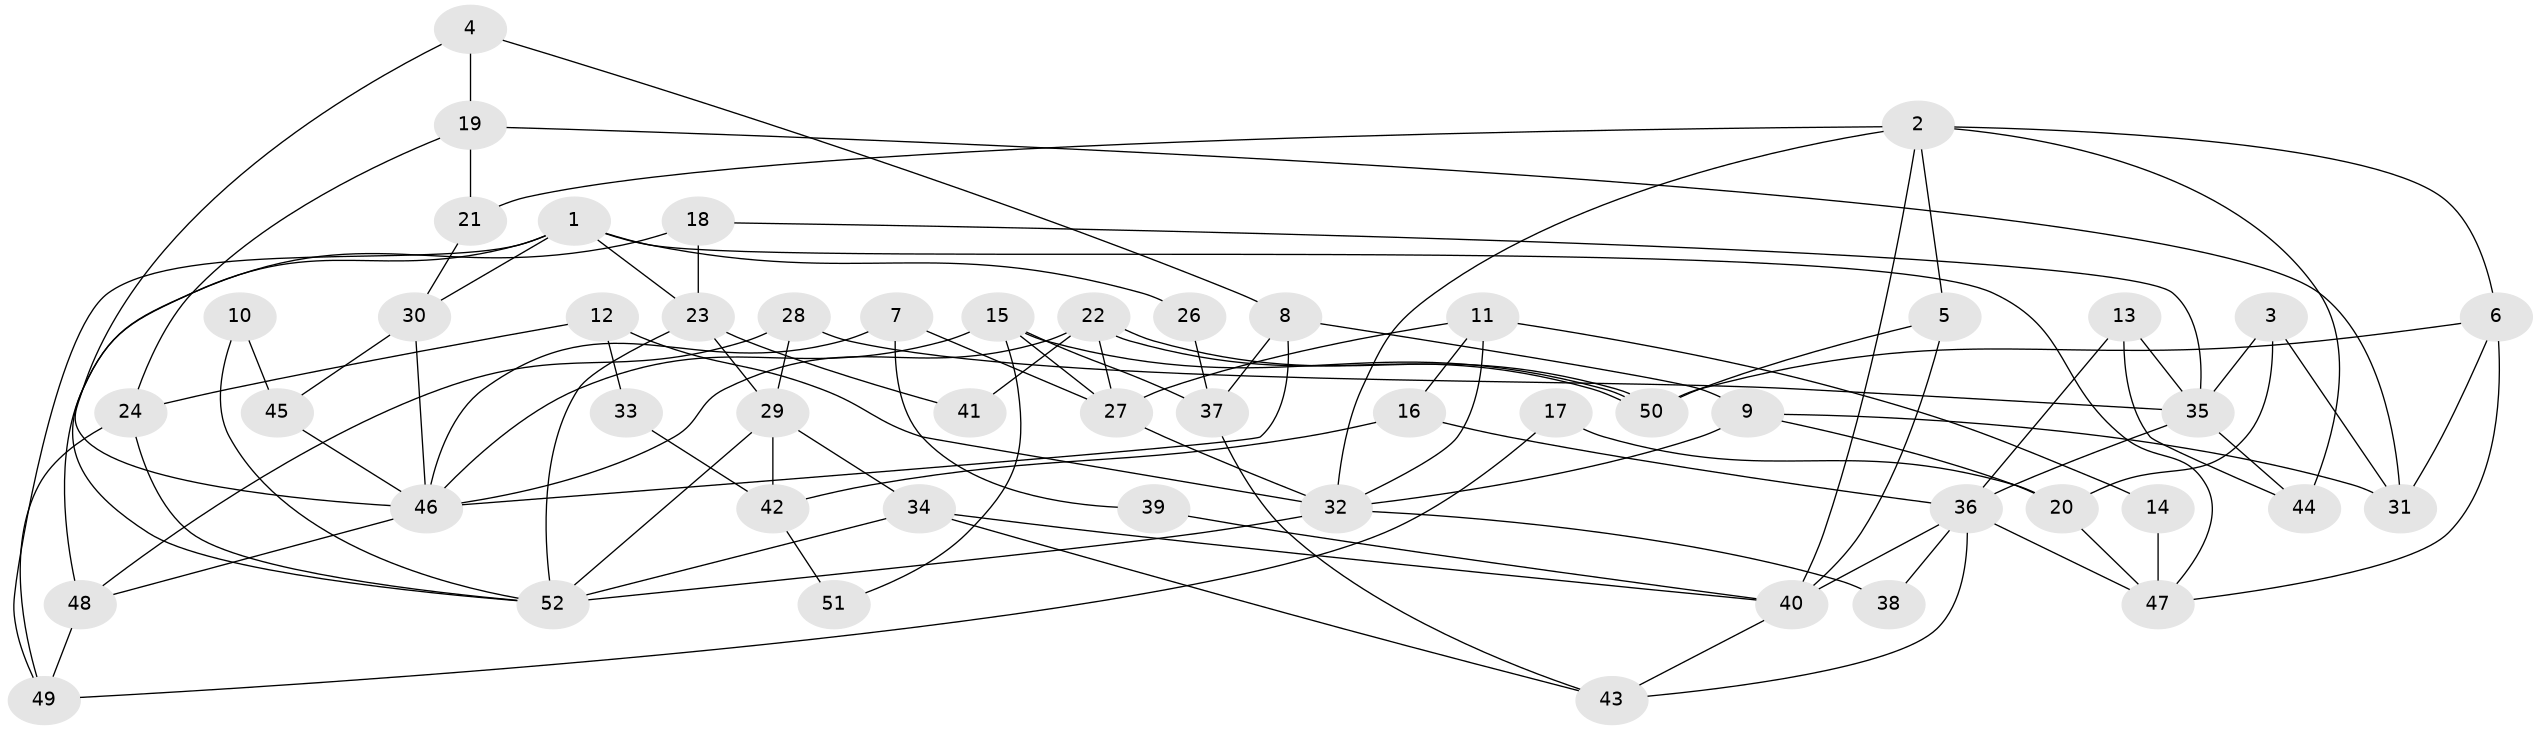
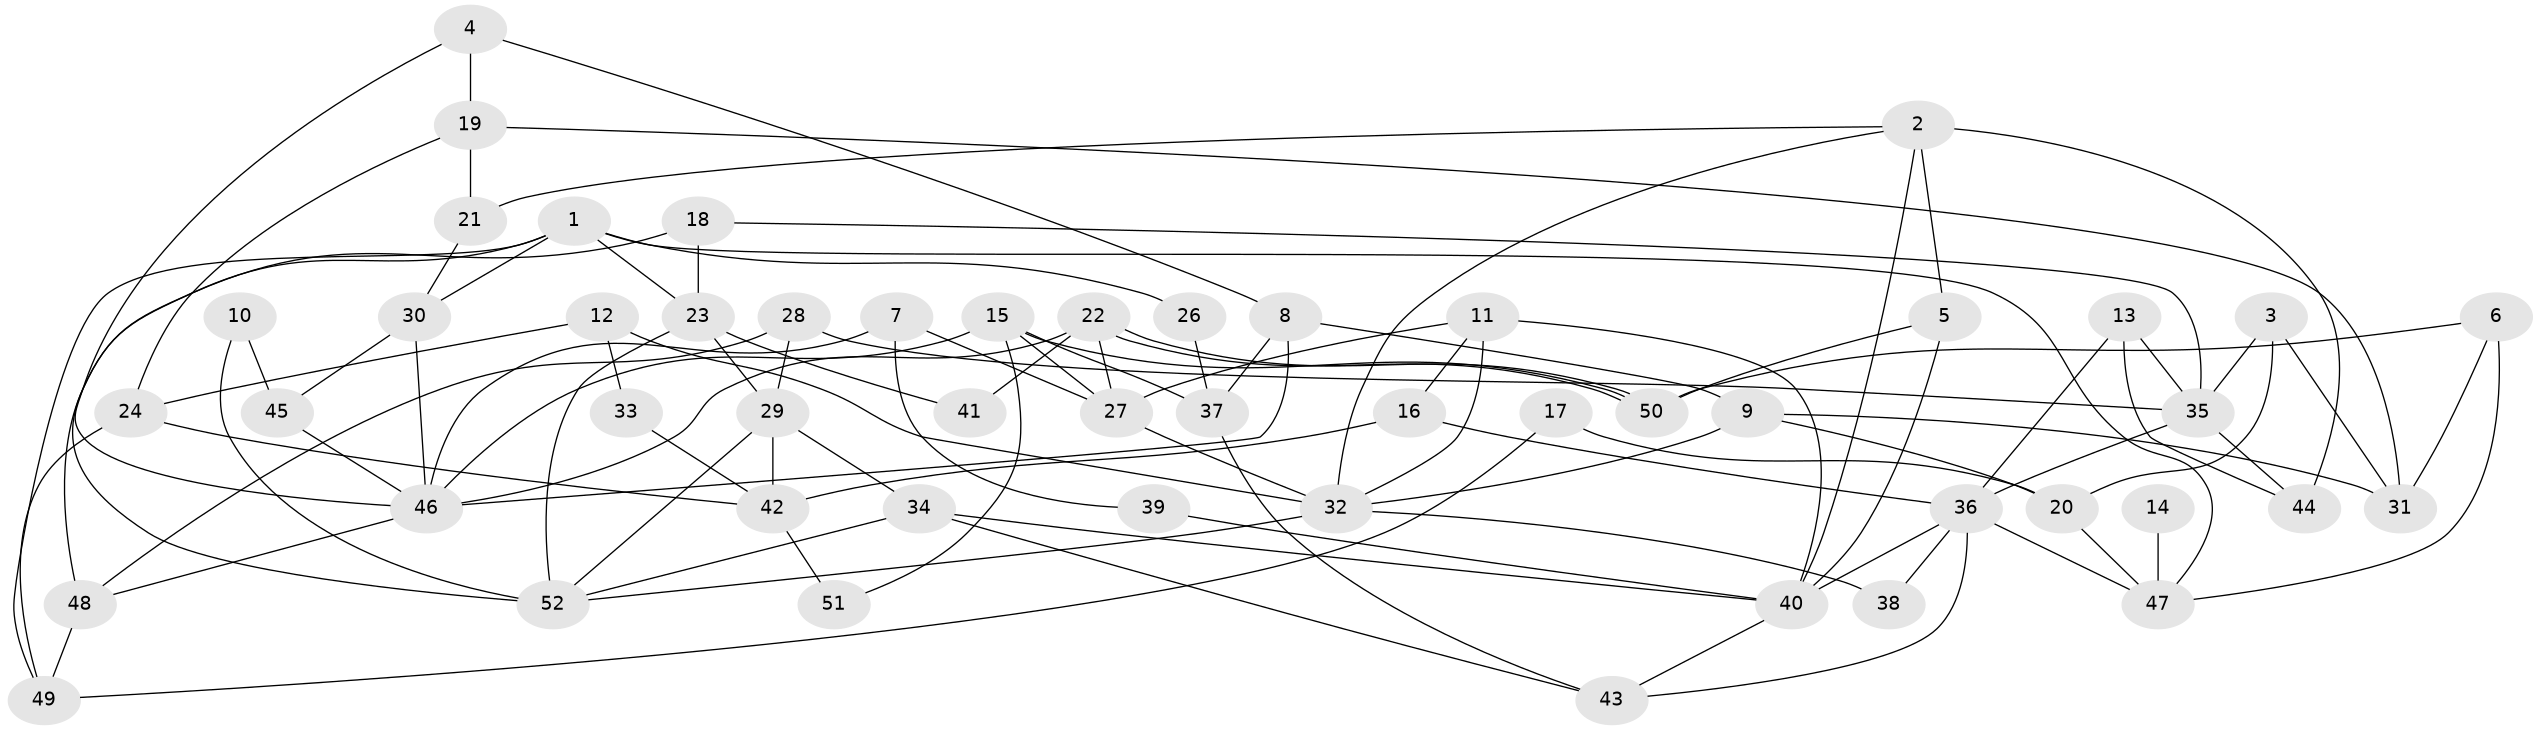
edge "2" -- "6": removed
edge "11" -- "14": now "11" -- "40"
edge "24" -- "52": now "24" -- "42"
